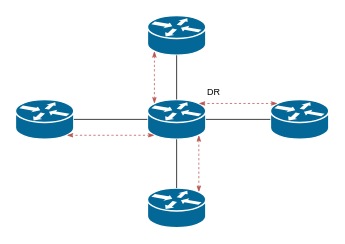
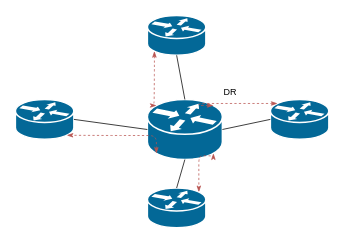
node "DR": size 59x40 -> 75x60
